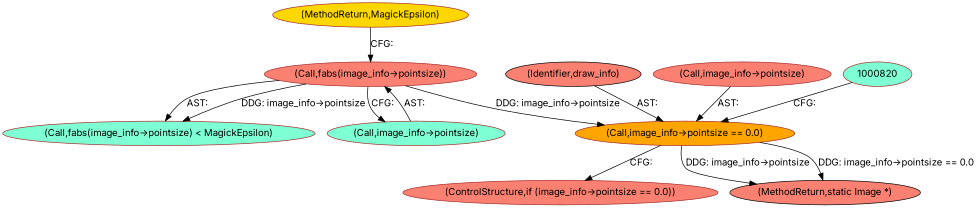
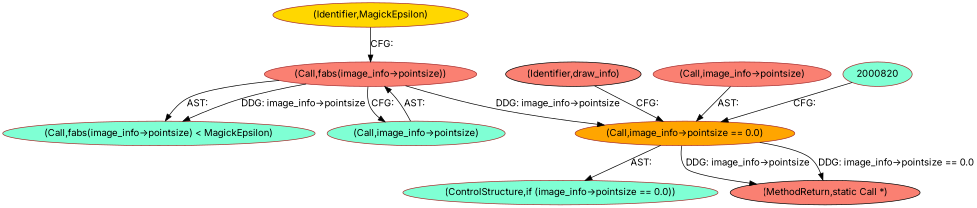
node "(MethodReturn,MagickEpsilon)": label "(MethodReturn,MagickEpsilon)" -> "(Identifier,MagickEpsilon)"
node "1000820": label "1000820" -> "2000820"
edge "(Identifier,draw_info)" -> "(Call,image_info->pointsize == 0.0)": label "AST: " -> "CFG: "
edge "(Call,image_info->pointsize == 0.0)" -> "(ControlStructure,if (image_info->pointsize == 0.0))": label "CFG: " -> "AST: "
node "(ControlStructure,if (image_info->pointsize == 0.0))": fillcolor salmon -> aquamarine
node "(MethodReturn,static Image *)": label "(MethodReturn,static Image *)" -> "(MethodReturn,static Call *)"
